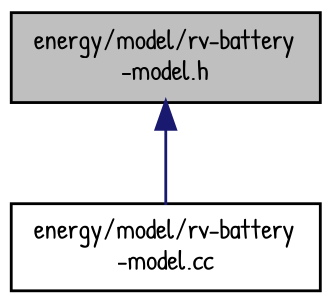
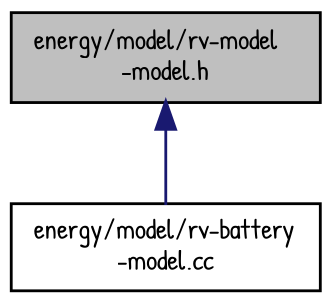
node "energy/model/rv-battery -model.h": label "energy/model/rv-battery -model.h" -> "energy/model/rv-model -model.h"
